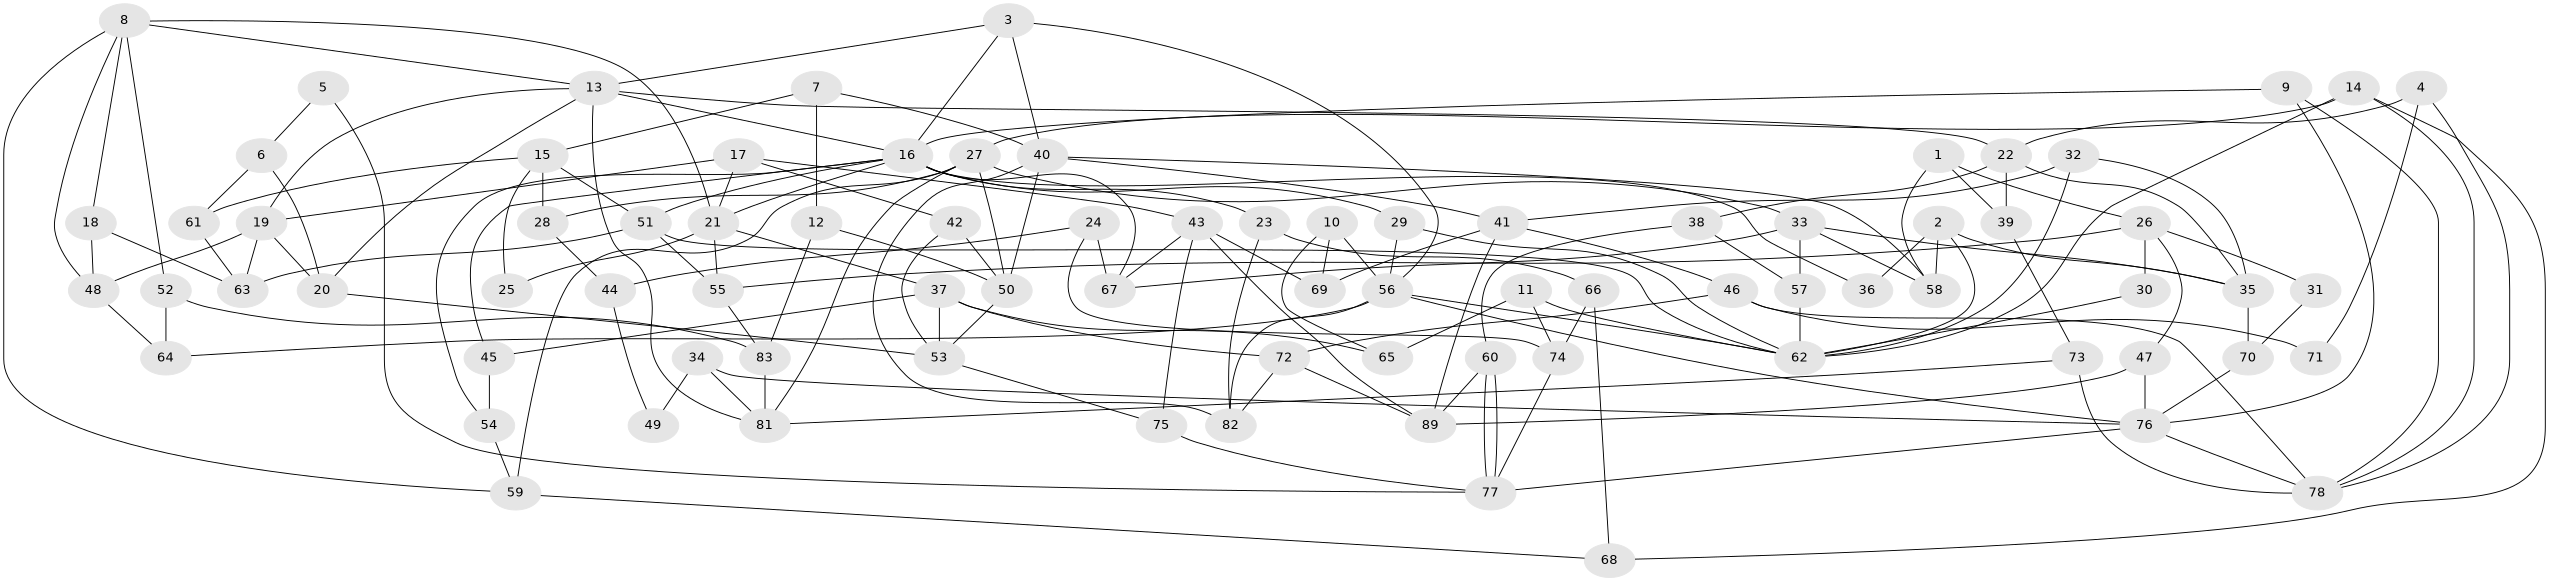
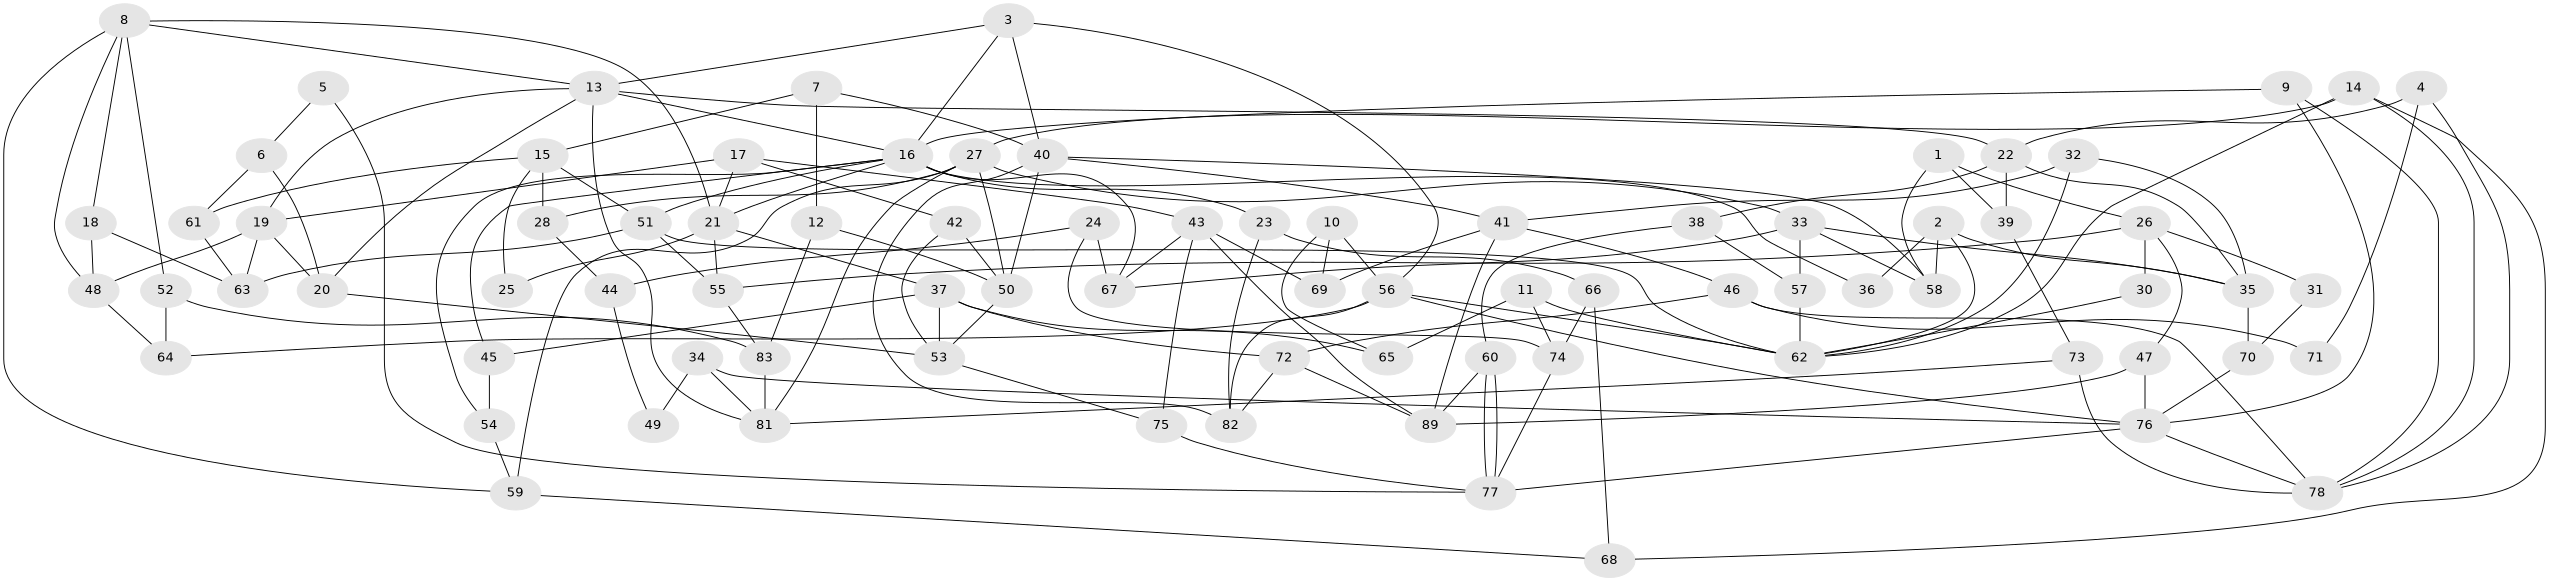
node "29": removed
